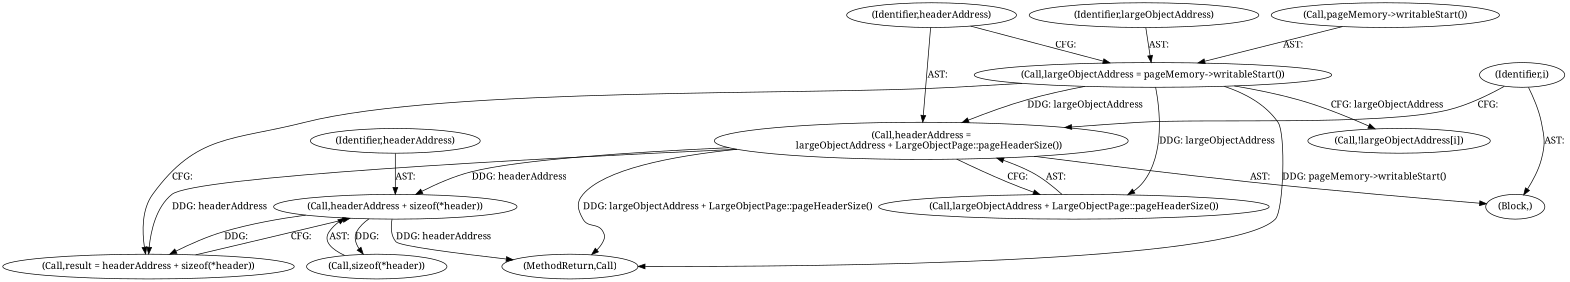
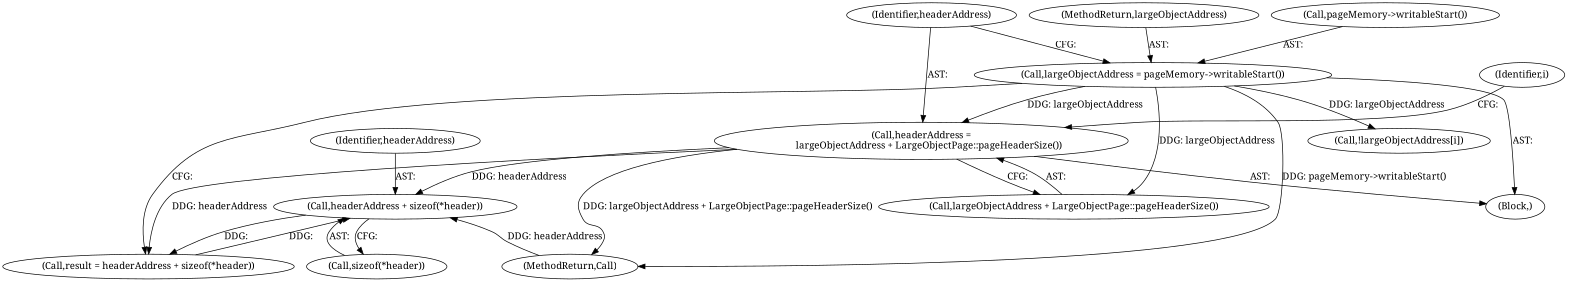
node "(Identifier,largeObjectAddress)": label "(Identifier,largeObjectAddress)" -> "(MethodReturn,largeObjectAddress)"
edge "(Call,largeObjectAddress = pageMemory->writableStart())" -> "(Call,!largeObjectAddress[i])": label "CFG: largeObjectAddress" -> "DDG: largeObjectAddress"
edge "(Identifier,i)" -> "(Block,)": now "(Call,largeObjectAddress = pageMemory->writableStart())" -> "(Block,)"
edge "(Call,result = headerAddress + sizeof(*header))" -> "(Call,headerAddress + sizeof(*header))": label "CFG: " -> "DDG: "
edge "(Call,headerAddress + sizeof(*header))" -> "(Call,sizeof(*header))": label "DDG: " -> "CFG: "
edge "(Call,headerAddress + sizeof(*header))" -> "(MethodReturn,Call)": reversed
